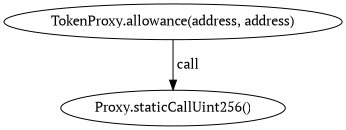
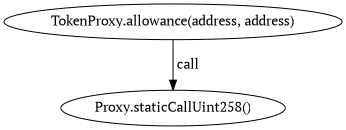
node "Proxy.staticCallUint256()": label "Proxy.staticCallUint256()" -> "Proxy.staticCallUint258()"
